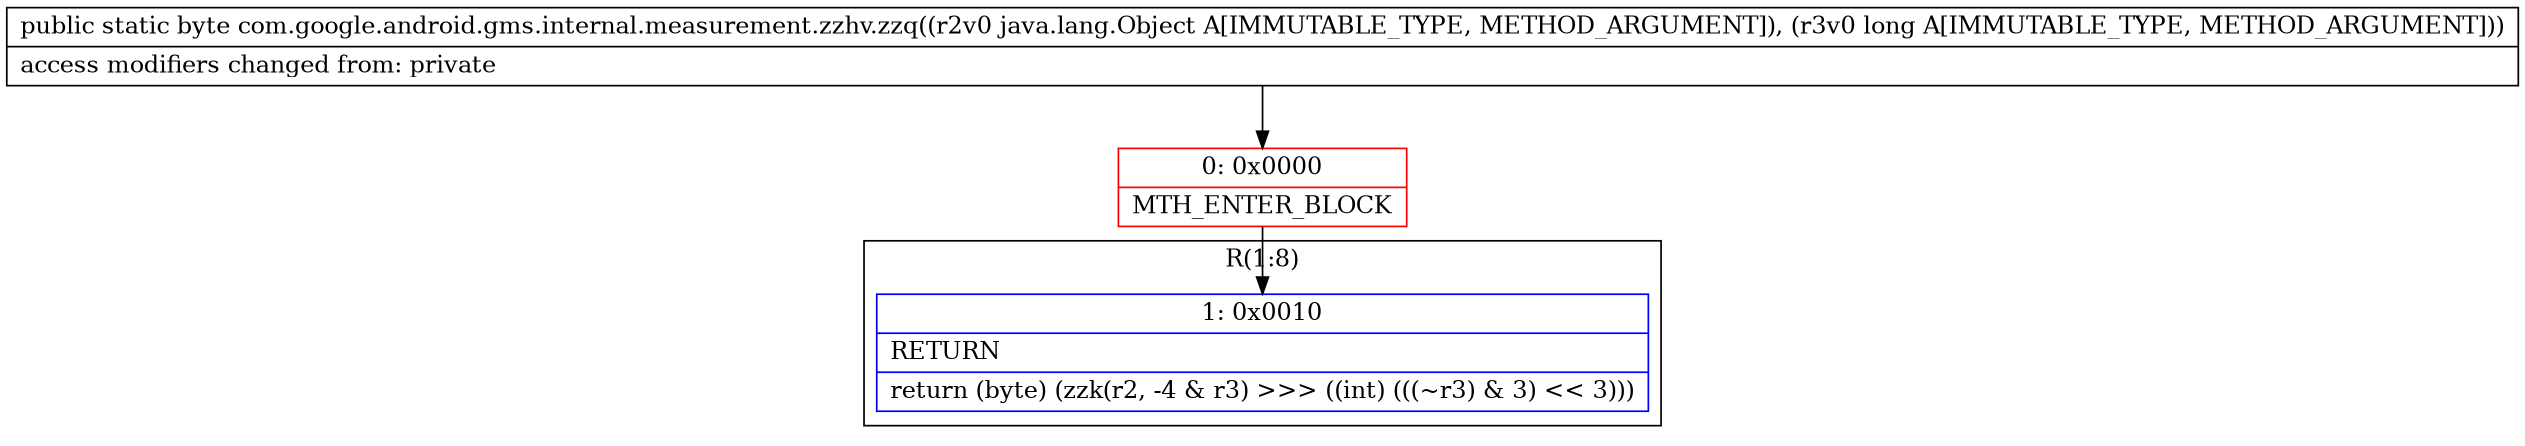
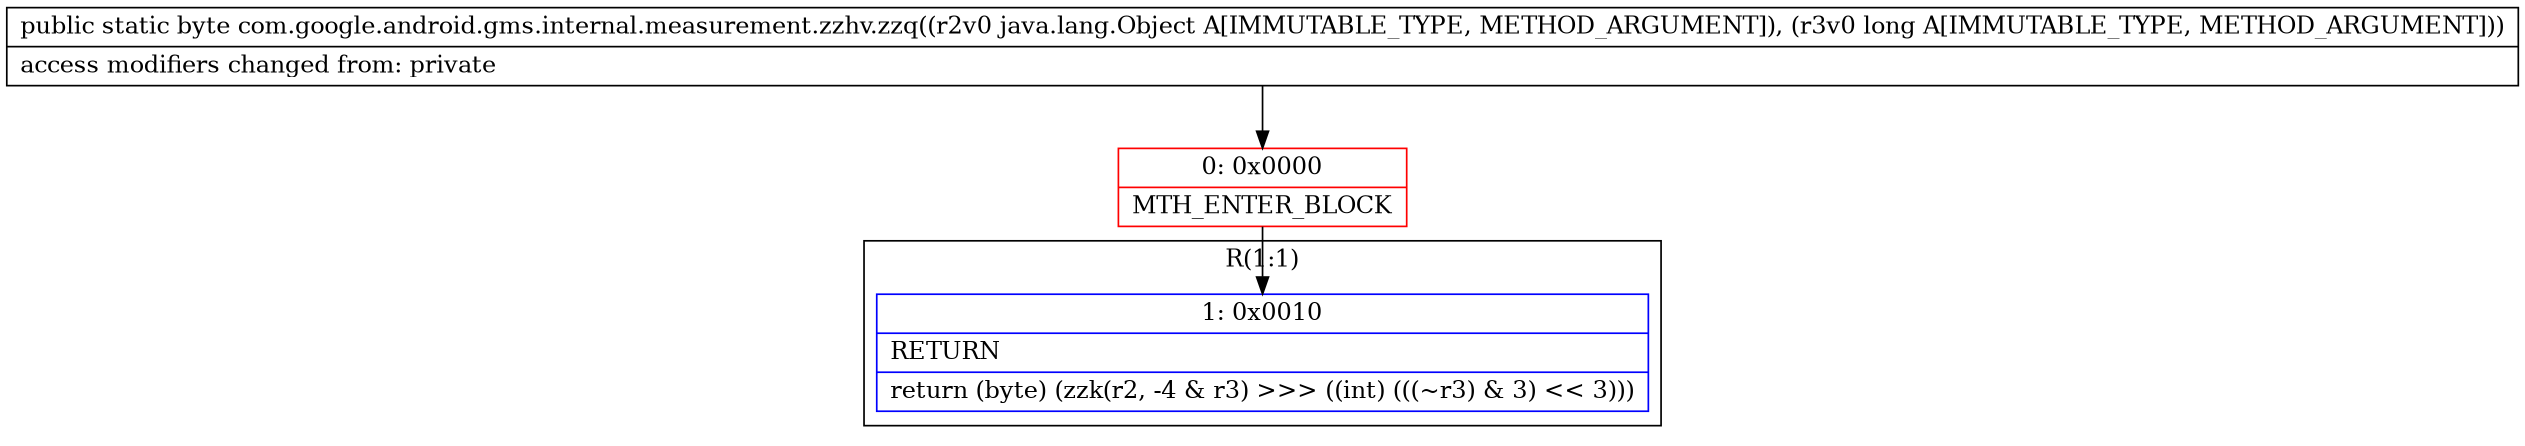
cluster "R(1:8)": label "R(1:8)" -> "R(1:1)"
